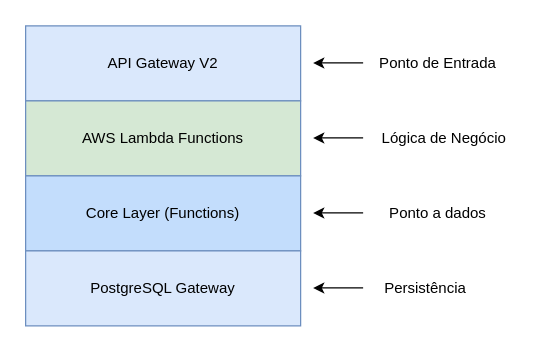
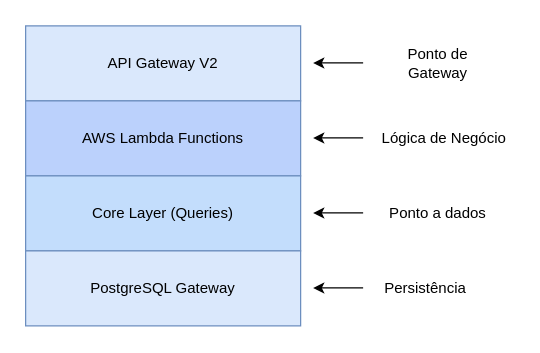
node "Ponto de Entrada": label "Ponto de Entrada" -> "Ponto de Gateway"
node "AWS Lambda Functions": fillcolor #d5e8d4 -> #bbd1fc
node "Core Layer (Functions)": label "Core Layer (Functions)" -> "Core Layer (Queries)"
